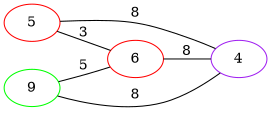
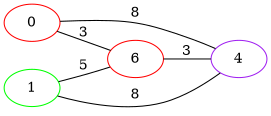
node "5": label "5" -> "0"
edge "6" -- "4": label "8" -> "3"
node "9": label "9" -> "1"
